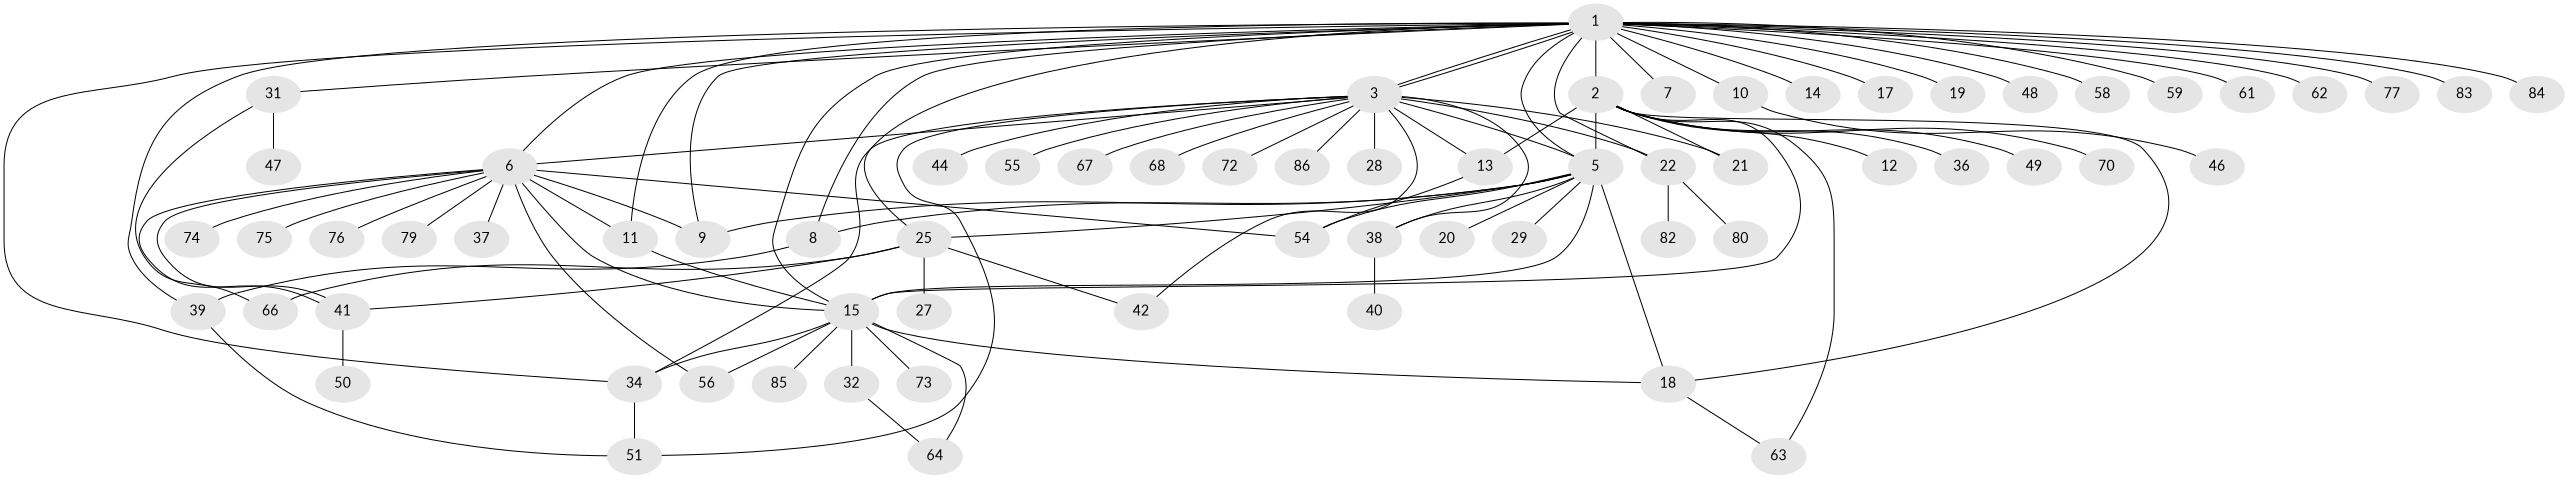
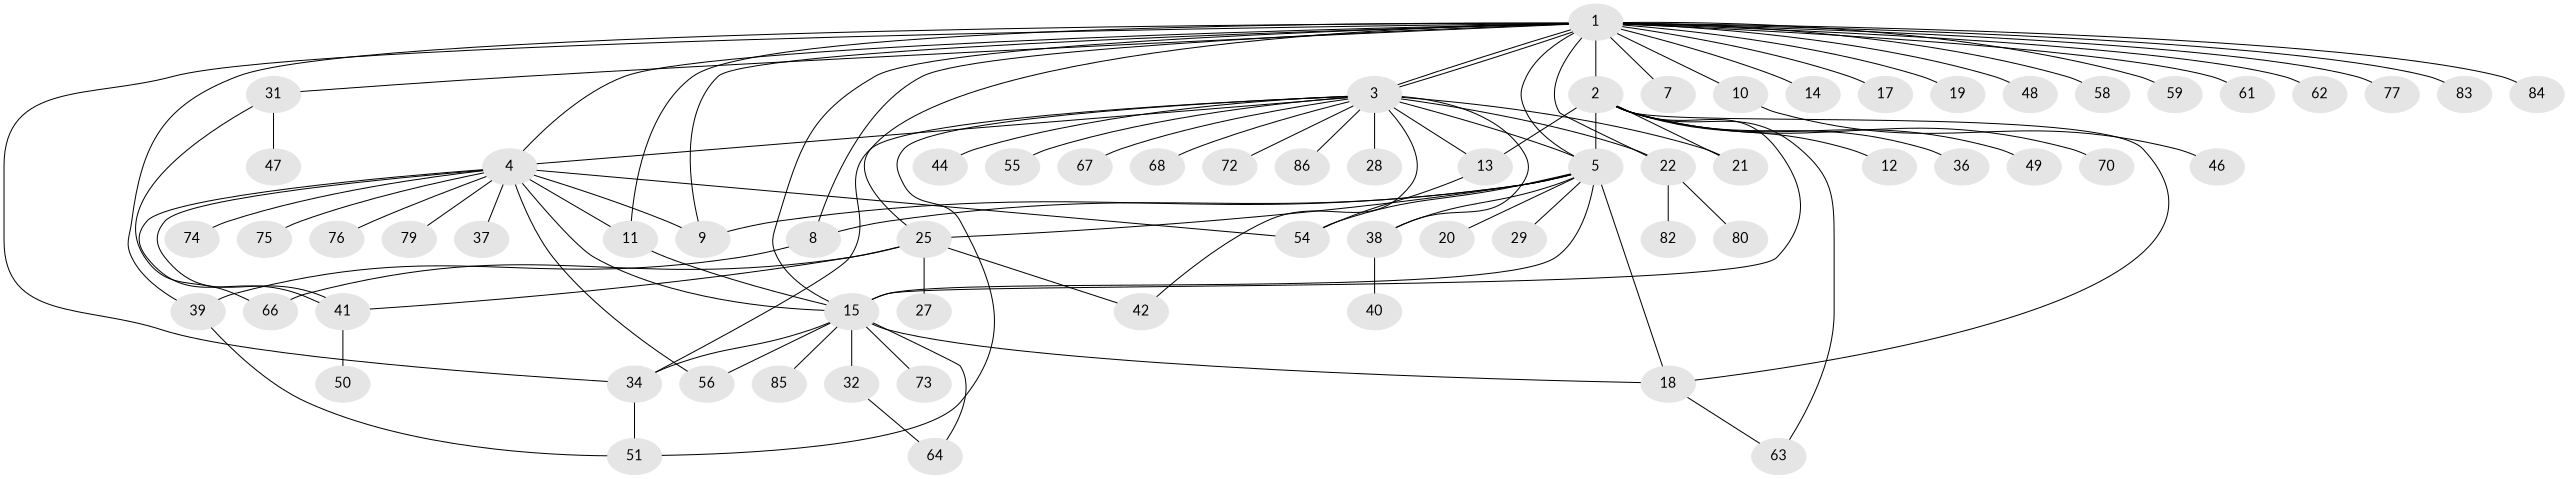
node "6": label "6" -> "4"
